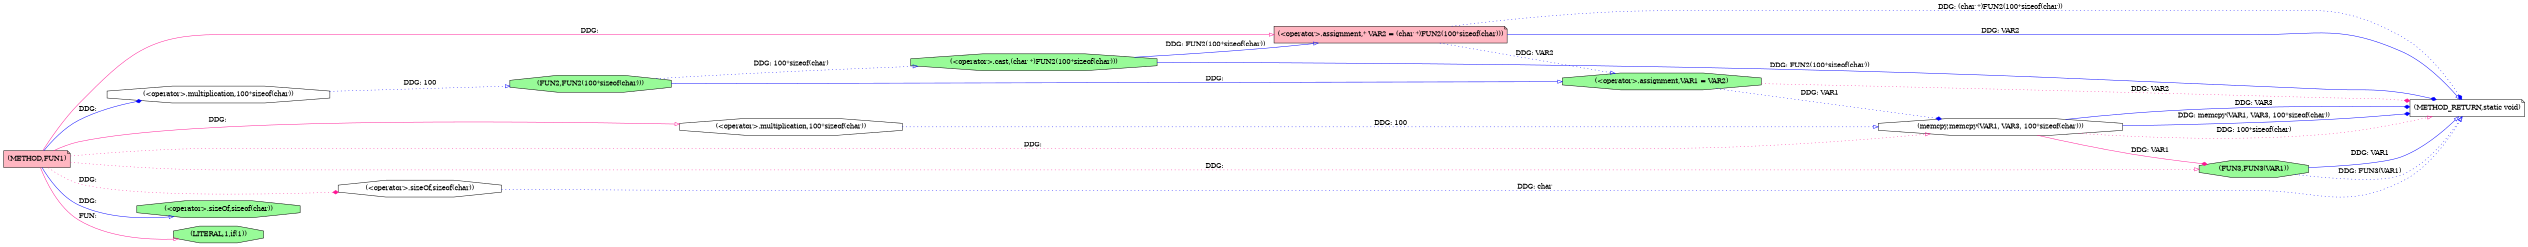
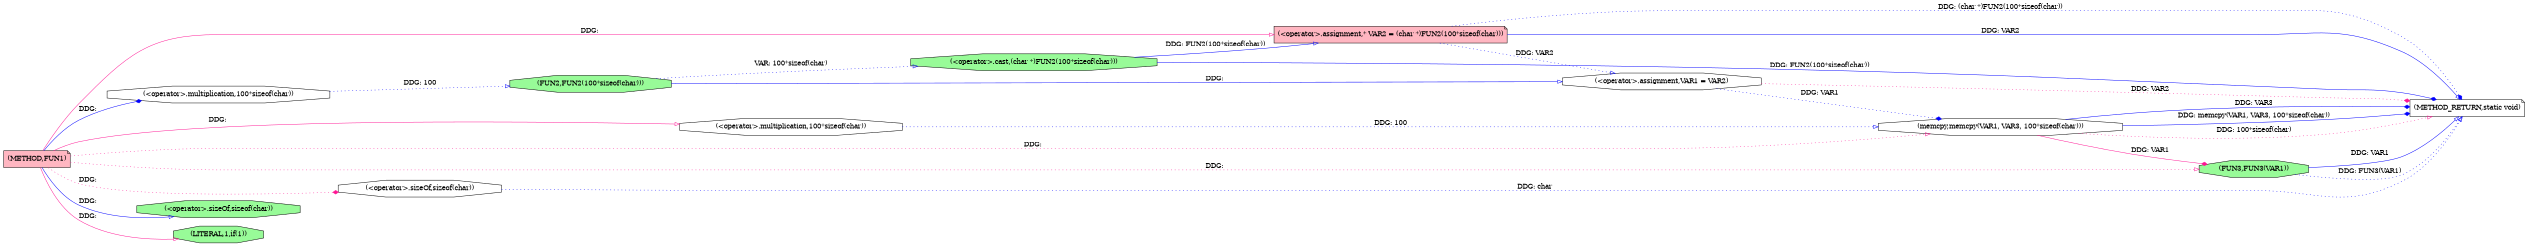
edge "(FUN2,FUN2(100*sizeof(char)))" -> "(<operator>.cast,(char *)FUN2(100*sizeof(char)))": label "DDG: 100*sizeof(char)" -> "VAR: 100*sizeof(char)"
node "(<operator>.assignment,VAR1 = VAR2)": fillcolor palegreen -> white
edge "(METHOD,FUN1)" -> "(LITERAL,1,if(1))": label "FUN: " -> "DDG: "
